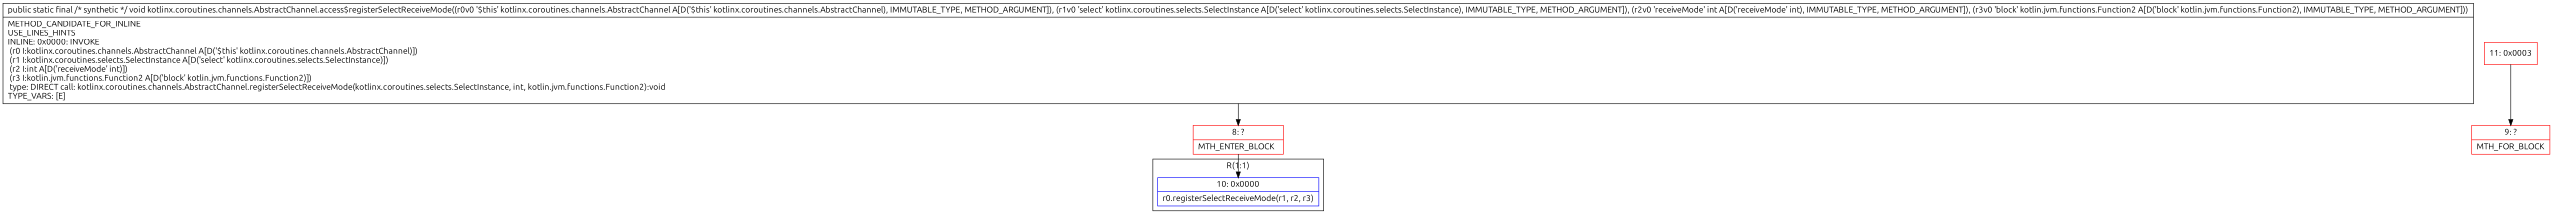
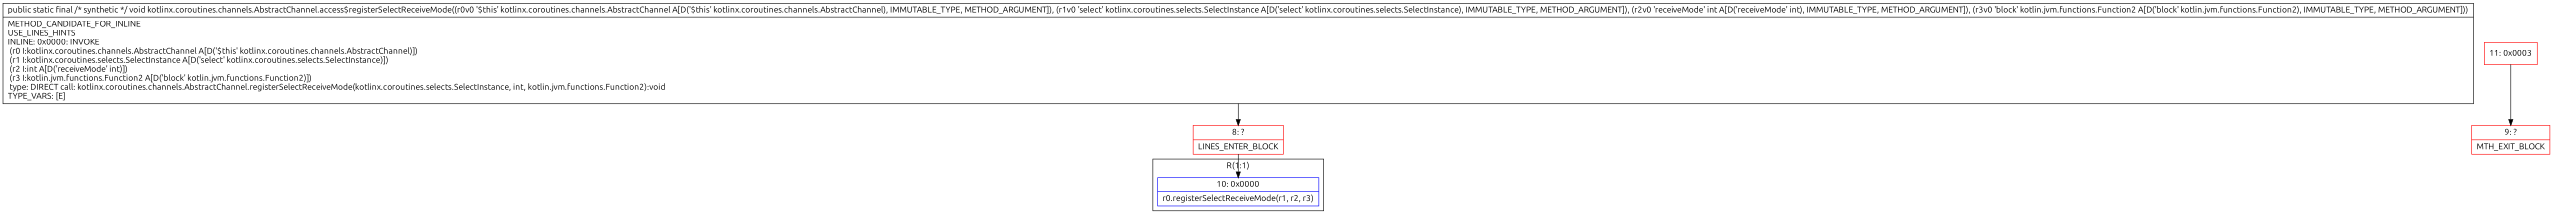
node "8: ?": text "MTH_ENTER_BLOCK" -> "LINES_ENTER_BLOCK"
node "9: ?": text "MTH_FOR_BLOCK" -> "MTH_EXIT_BLOCK"
